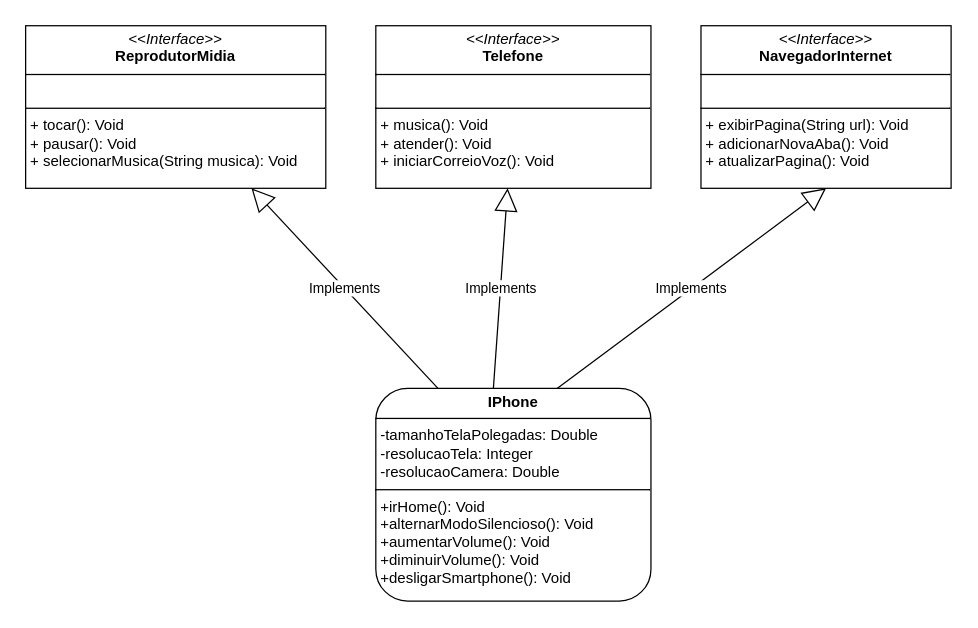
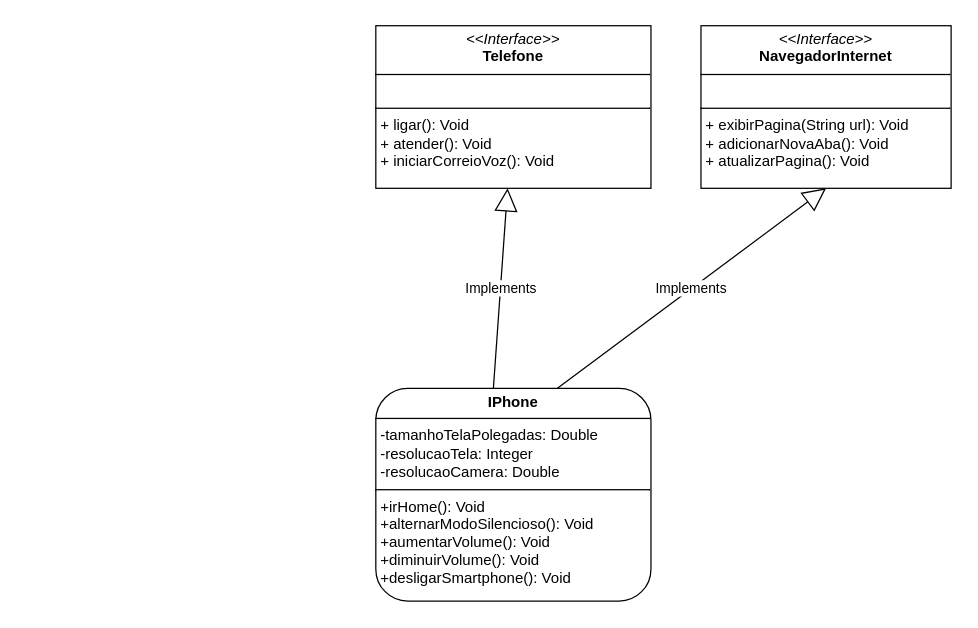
node "<<Interface>> Telefone + musica(): Void + atender(): Void + iniciarCorreioVoz(): Void": label "<<Interface>> Telefone + musica(): Void + atender(): Void + iniciarCorreioVoz(): Void" -> "<<Interface>> Telefone + ligar(): Void + atender(): Void + iniciarCorreioVoz(): Void"
node "<<Interface>> ReprodutorMidia + tocar(): Void + pausar(): Void + selecionarMusica(String musica): Void": removed
edge "IPhone -tamanhoTelaPolegadas: Double -resolucaoTela: Integer -resolucaoCamera: Double +irHome(): Void +alternarModoSilencioso(): Void +aumentarVolume(): Void +diminuirVolume(): Void +desligarSmartphone(): Void" -> "<<Interface>> ReprodutorMidia + tocar(): Void + pausar(): Void + selecionarMusica(String musica): Void": removed, label "Implements"
